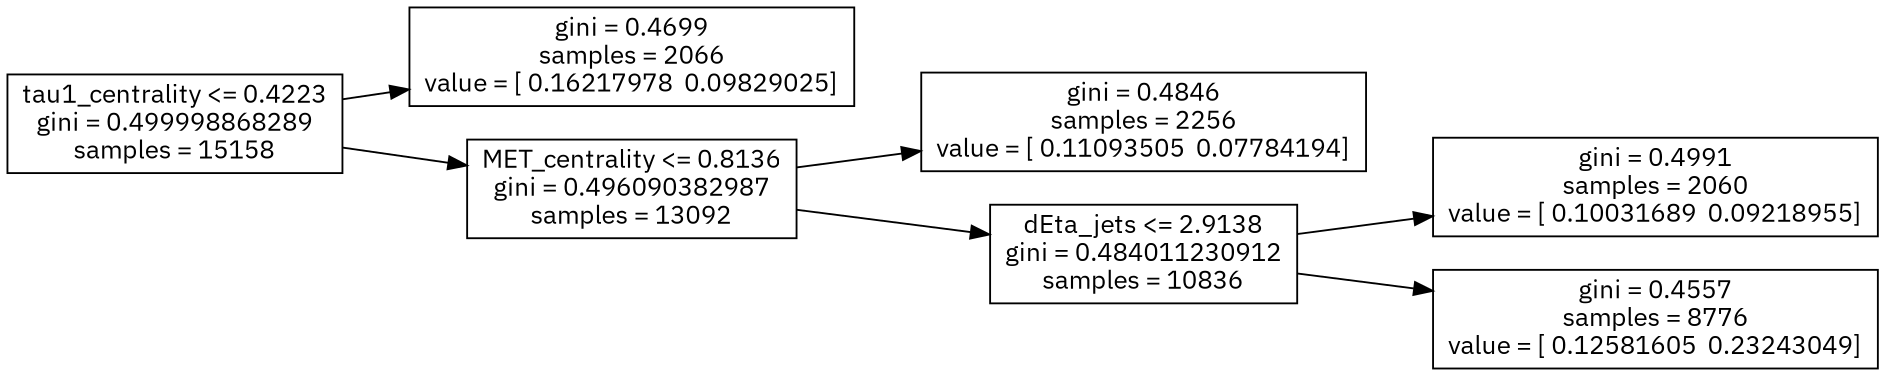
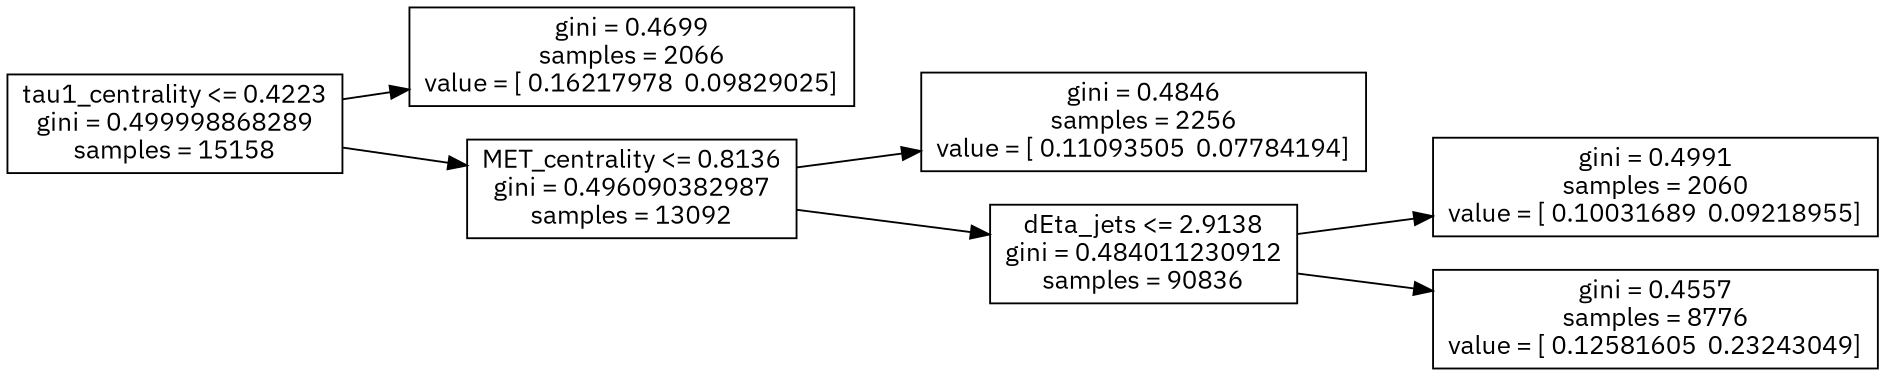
node "dEta_jets <= 2.9138 gini = 0.484011230912 samples = 10836": label "dEta_jets <= 2.9138 gini = 0.484011230912 samples = 10836" -> "dEta_jets <= 2.9138 gini = 0.484011230912 samples = 90836"
